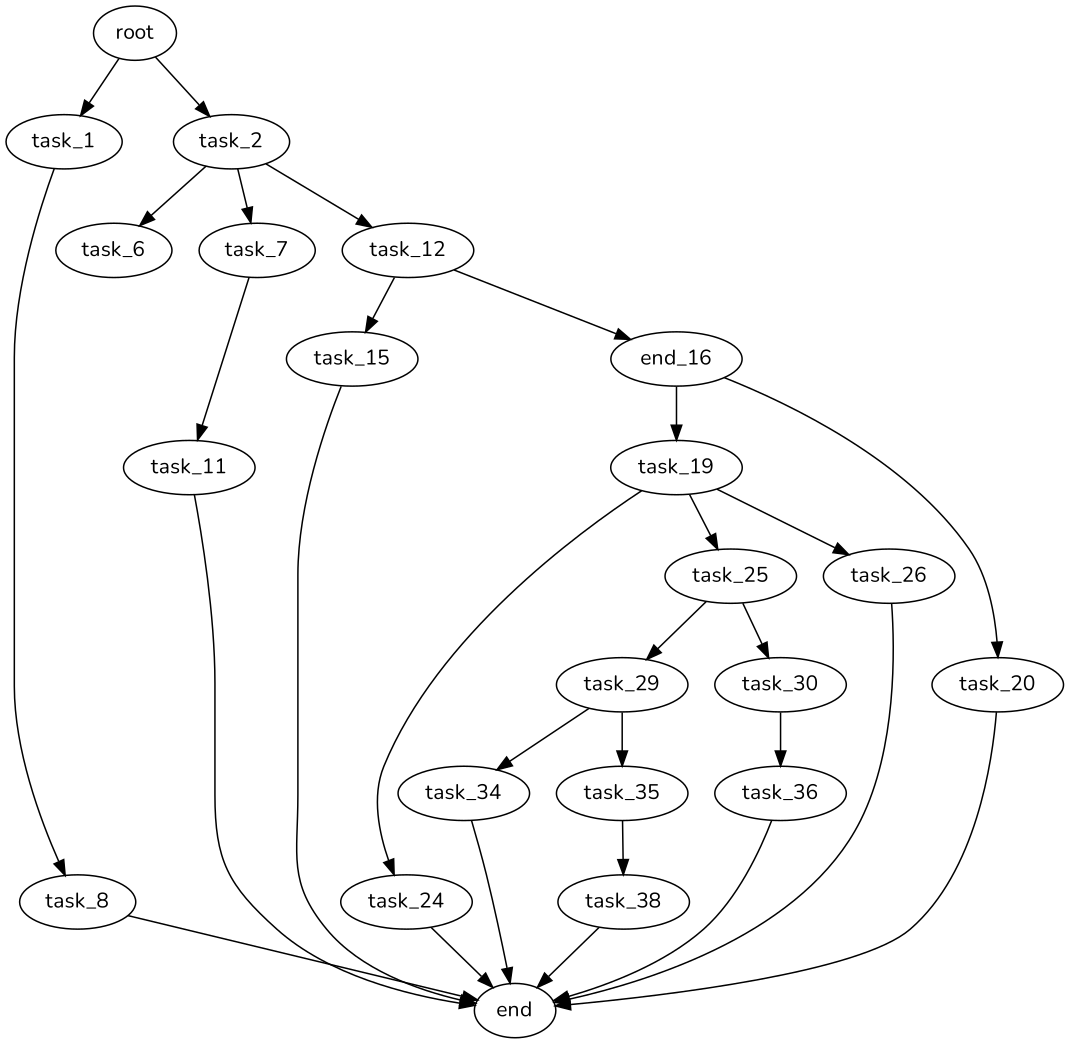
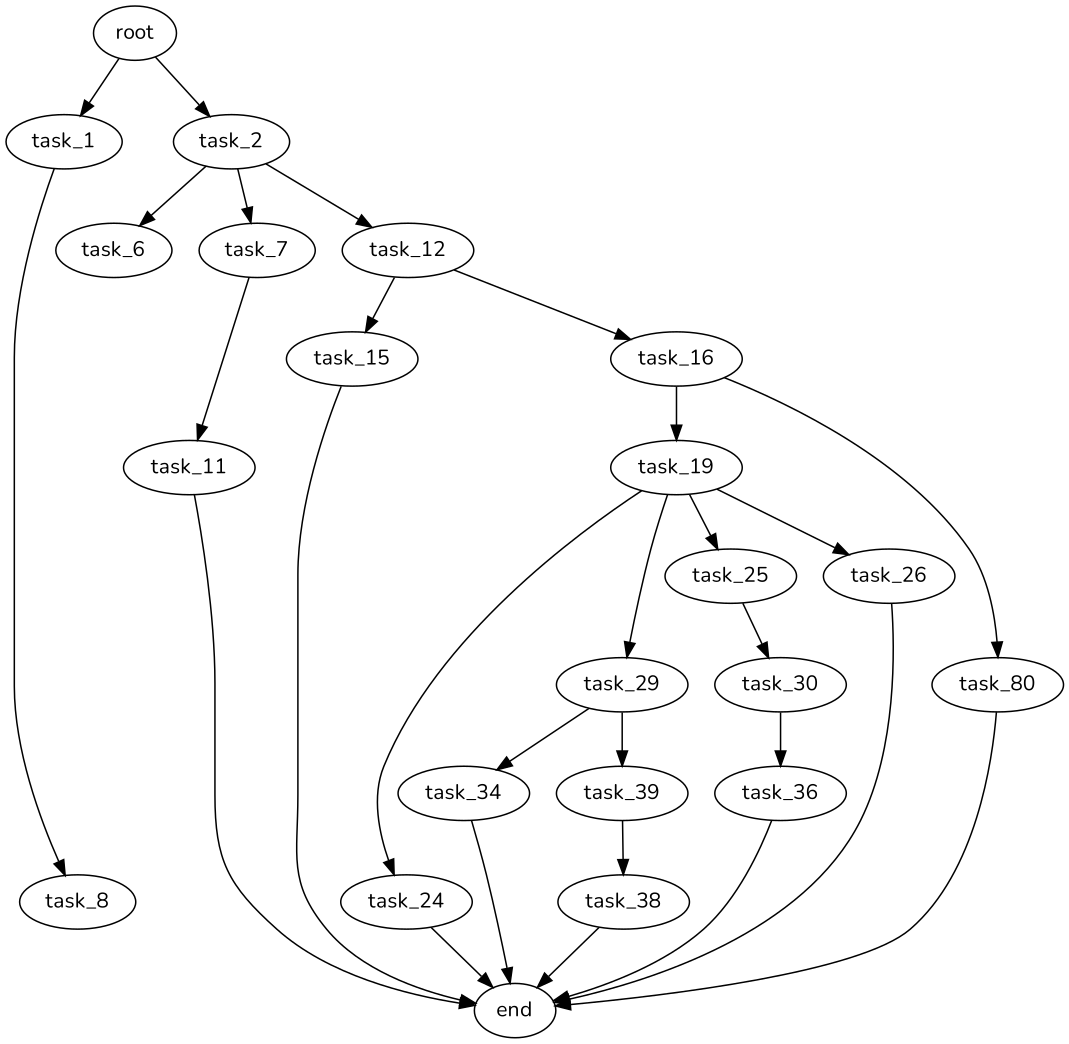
node "end_16": label "end_16" -> "task_16"
edge "task_25" -> "task_29": now "task_19" -> "task_29"
node "task_20": label "task_20" -> "task_80"
node "task_35": label "task_35" -> "task_39"
edge "task_8" -> "end": removed
